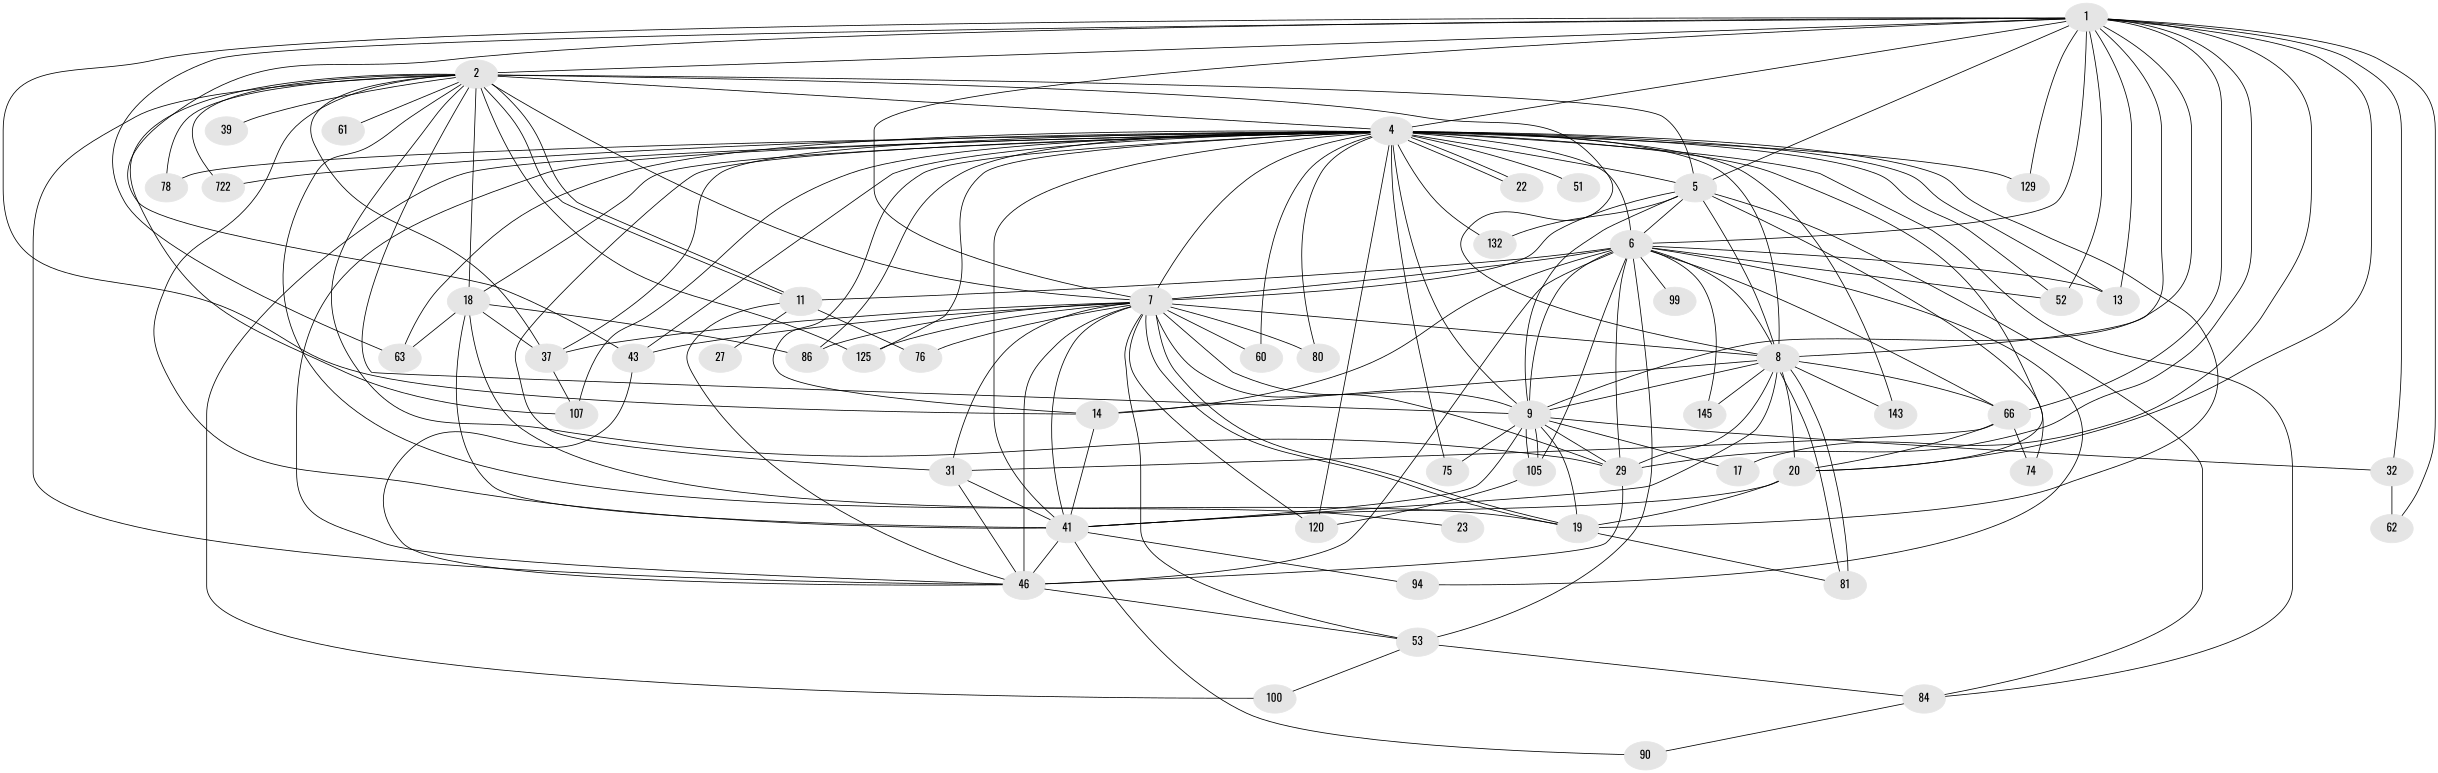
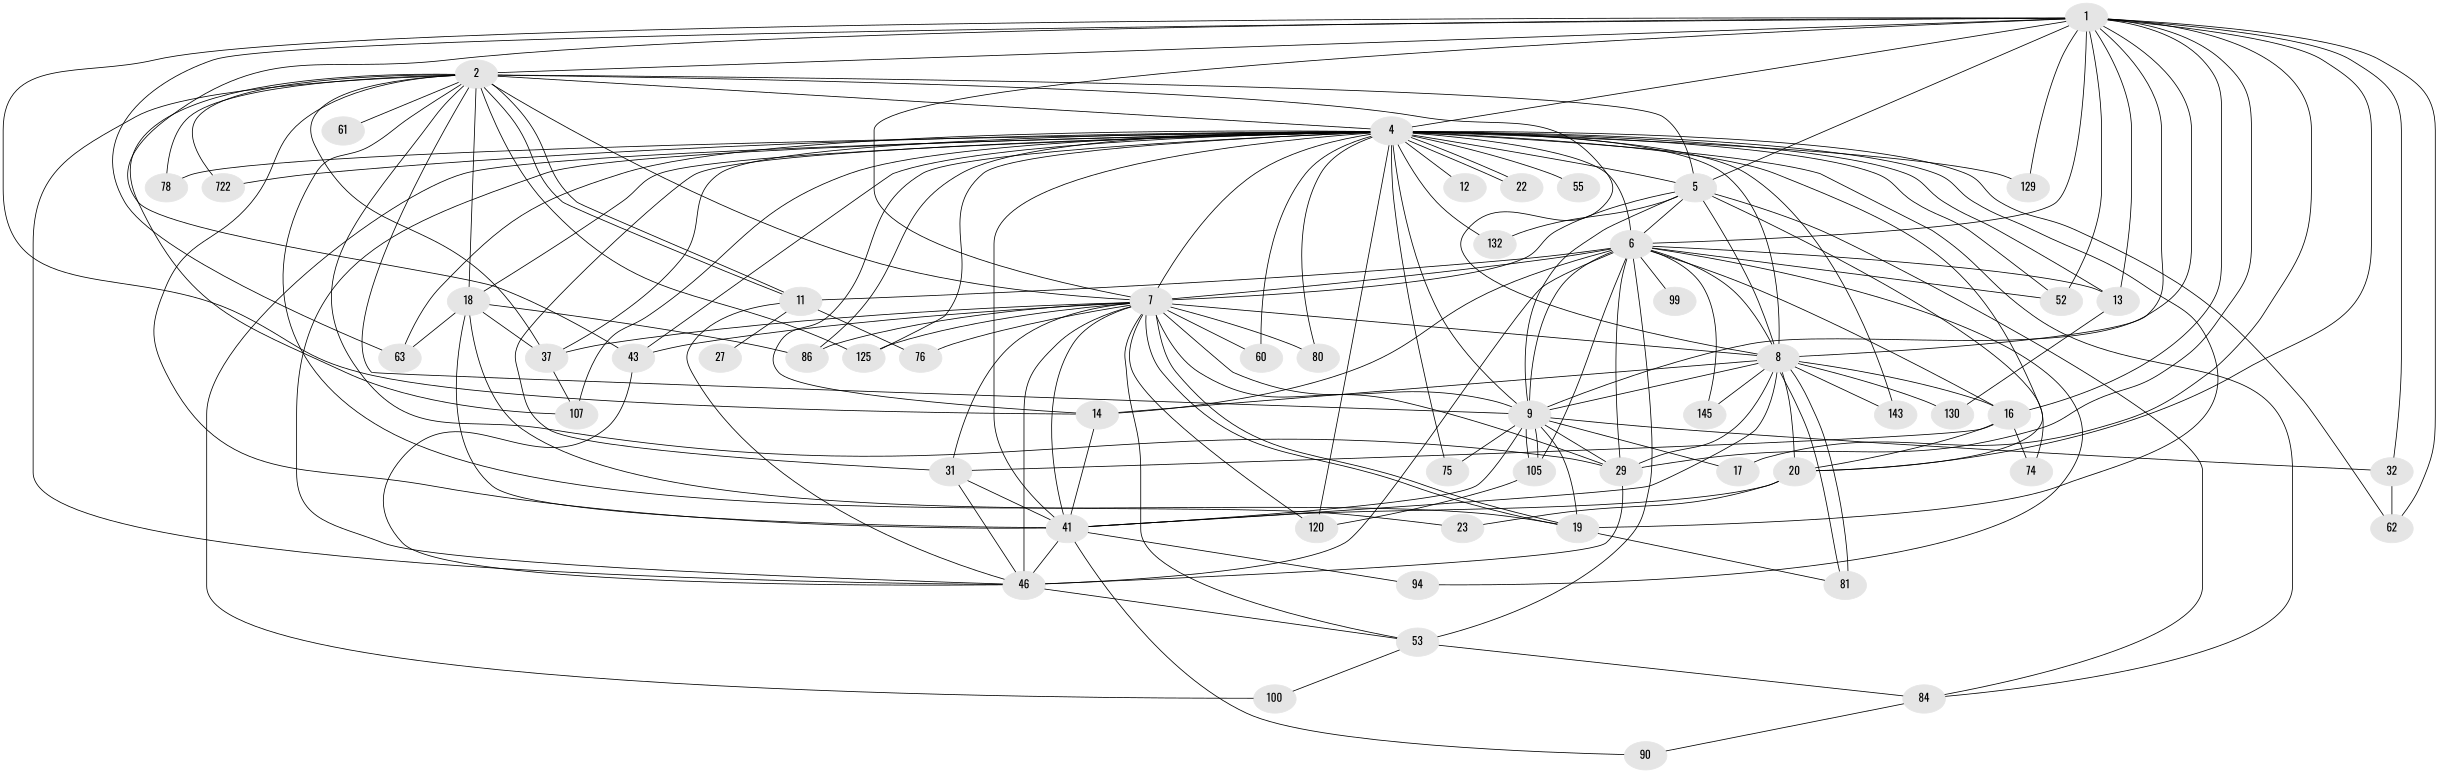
node "39": removed
edge "4" -- "62": added
node "12": added
node "51": label "51" -> "55"
node "130": added
node "66": label "66" -> "16"
edge "20" -- "19": now "20" -- "23"
